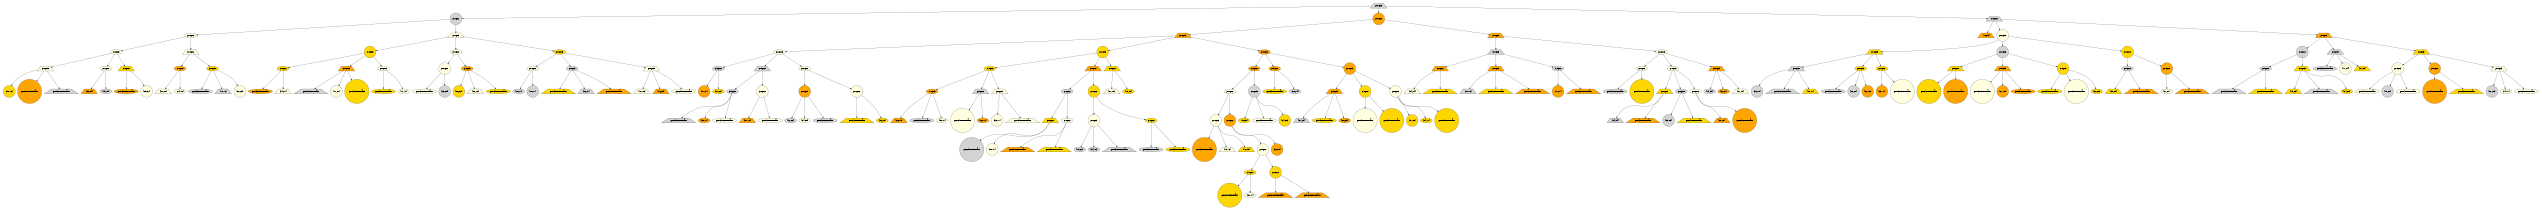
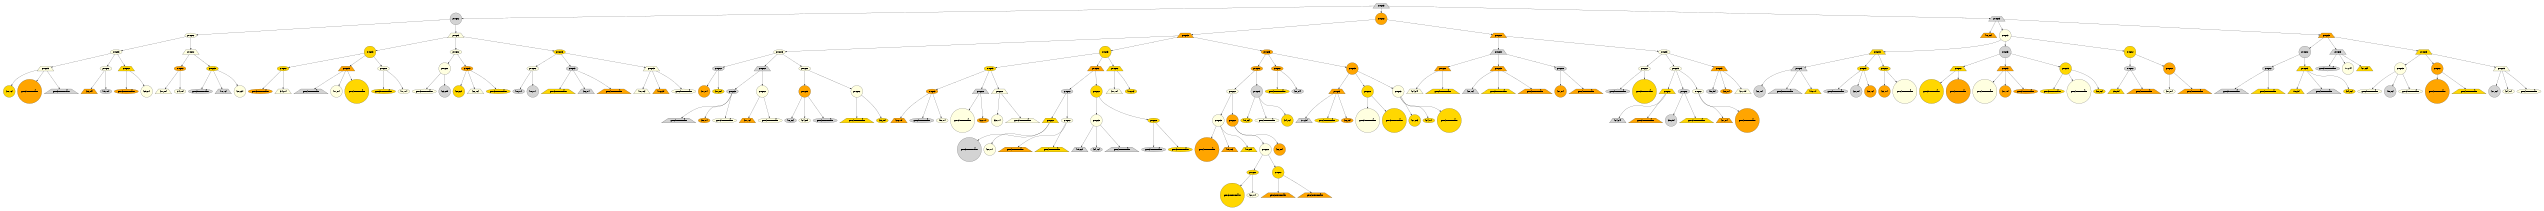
node "[19,22]": shape ellipse -> trapezium
node "[19,16]": fillcolor lightyellow -> orange
